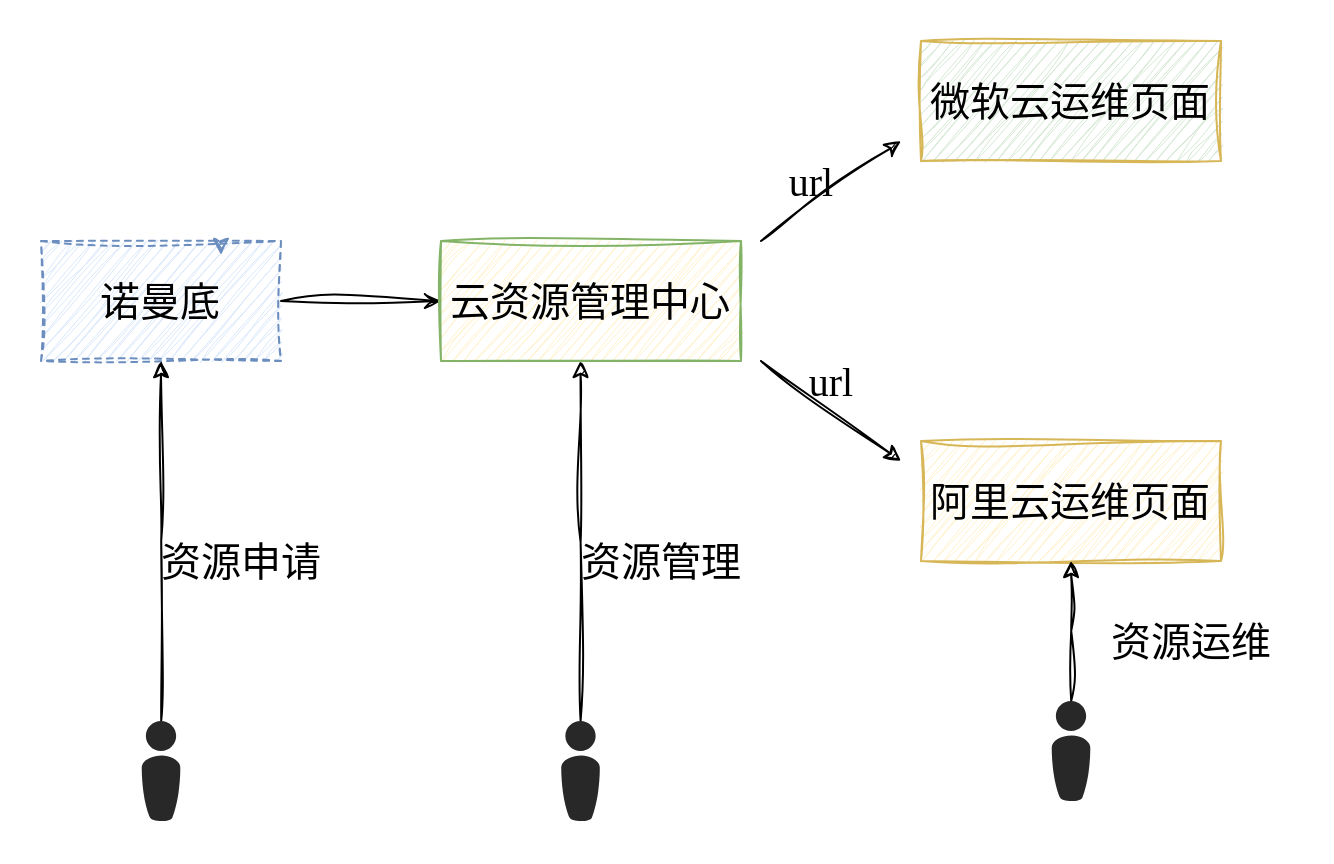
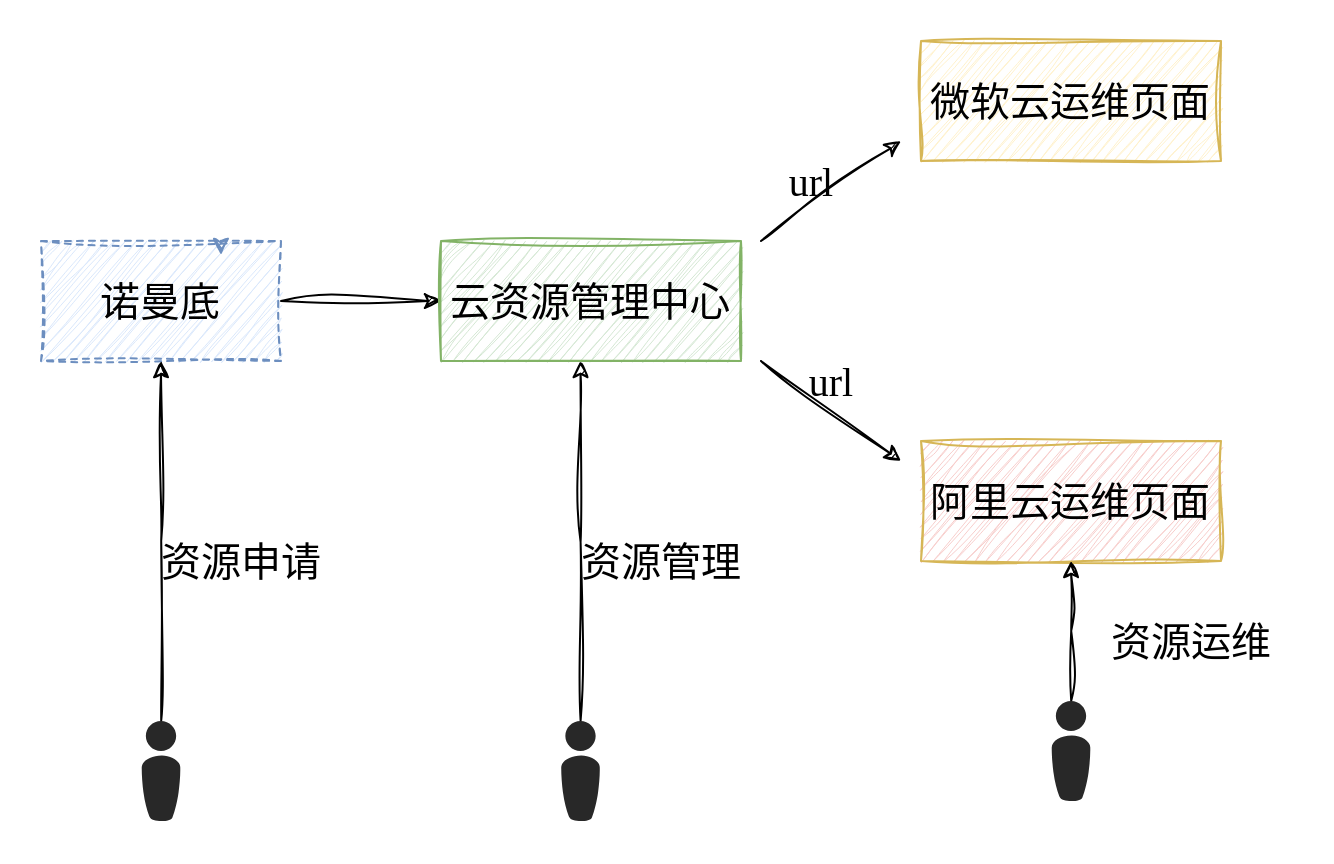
node "微软云运维页面": fillcolor #d5e8d4 -> #fff2cc
edge "诺曼底" -> "云资源管理中心": arrowhead open -> classic
node "云资源管理中心": fillcolor #fff2cc -> #d5e8d4
node "阿里云运维页面": fillcolor #fff2cc -> #f8cecc
